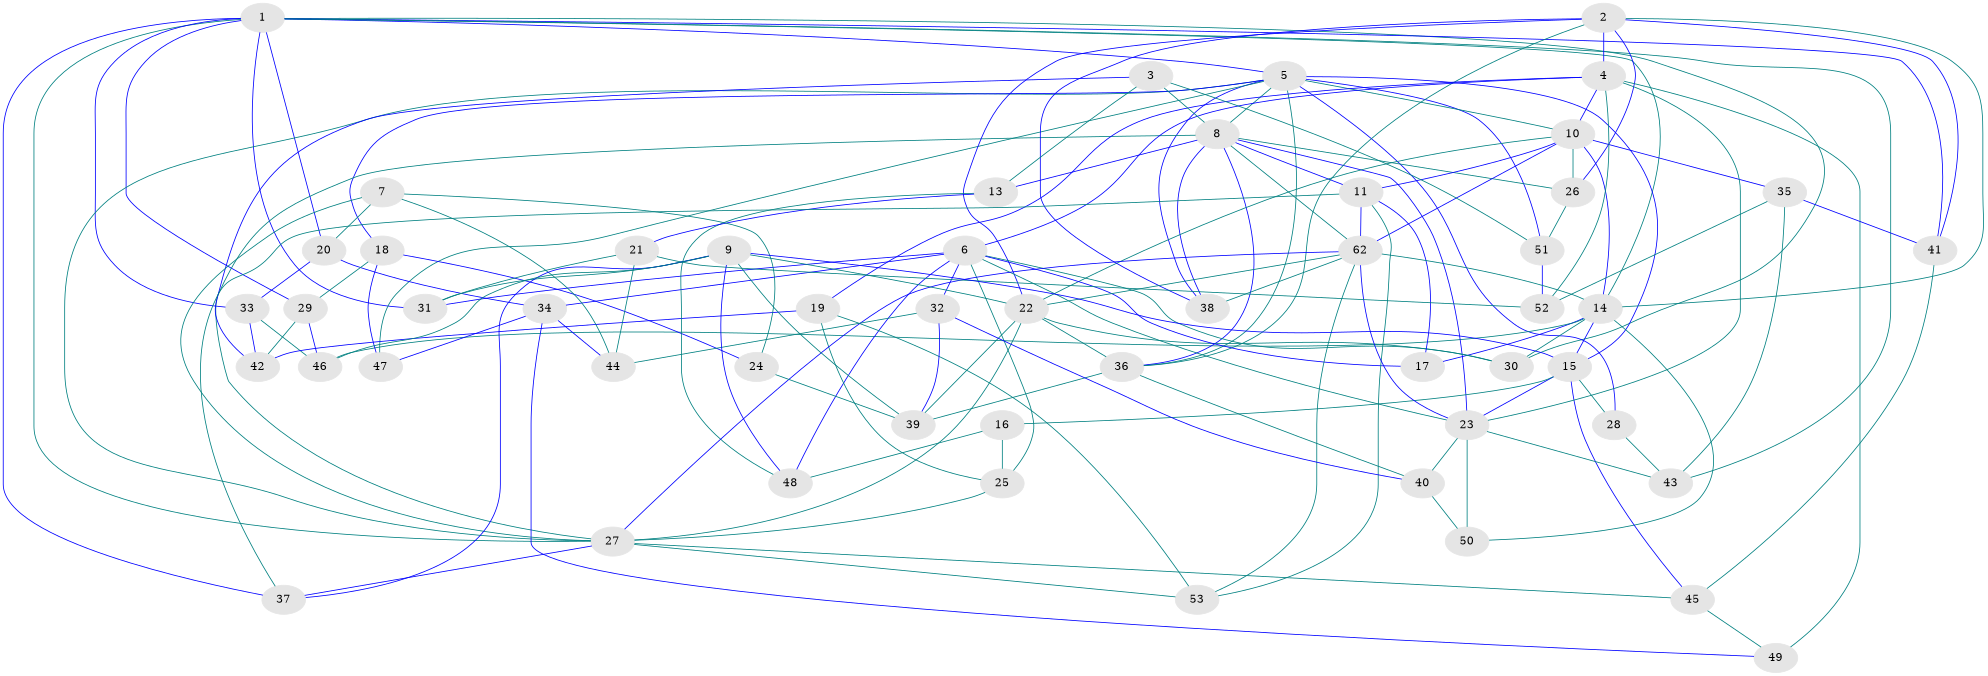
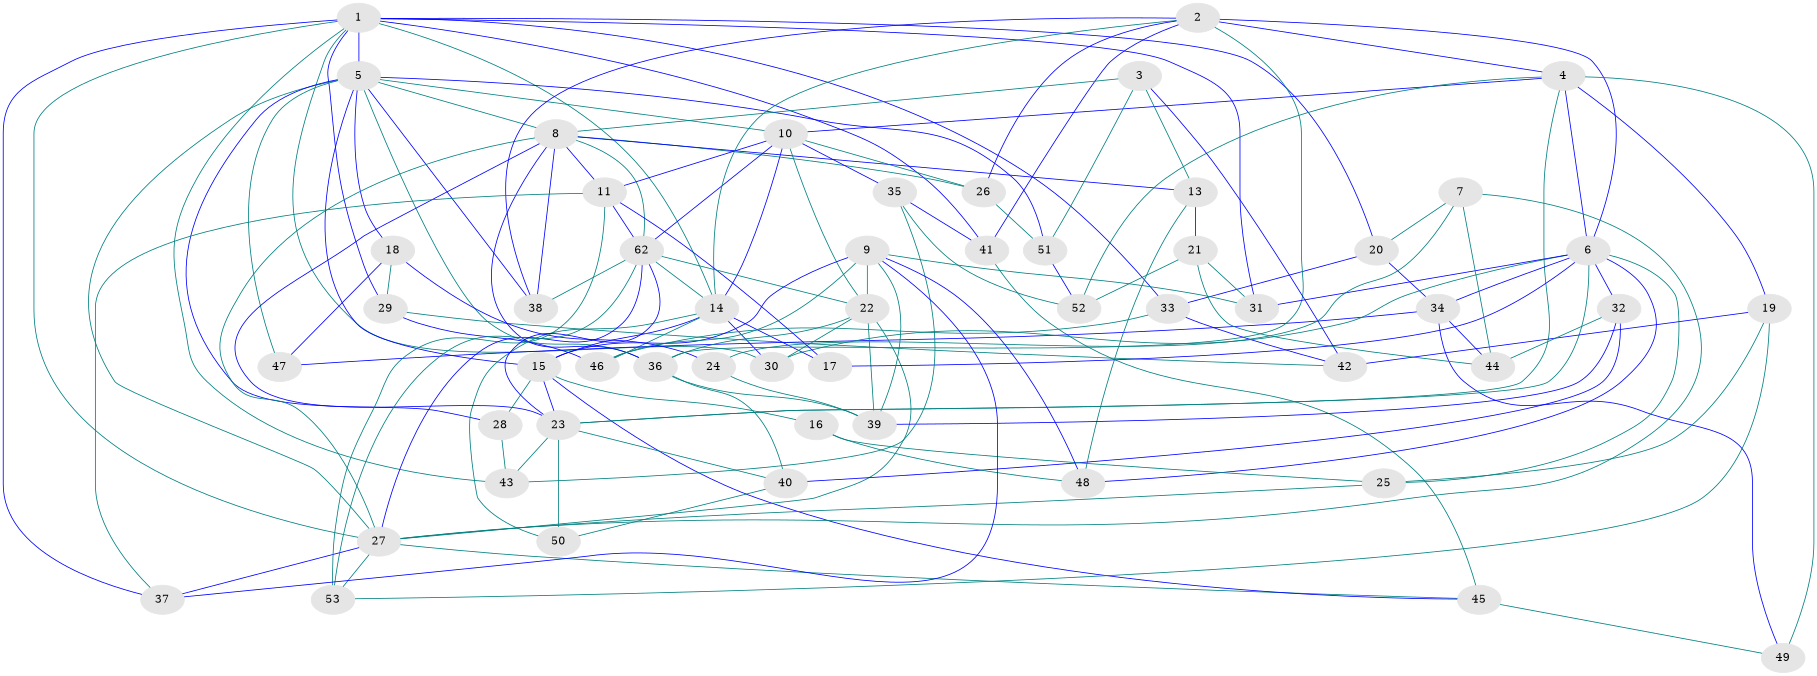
edge "2" -- "22": now "2" -- "6"
edge "14" -- "30": color teal -> blue
